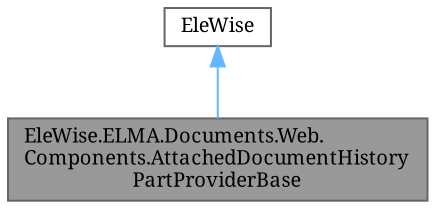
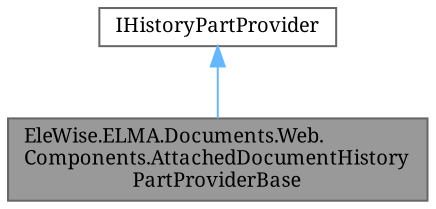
node "EleWise": label "EleWise" -> "IHistoryPartProvider"
